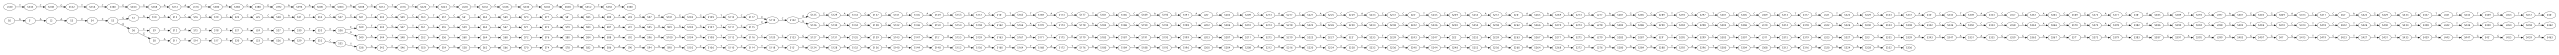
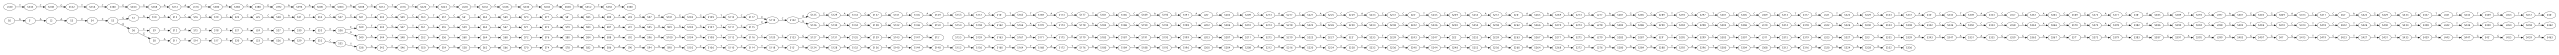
edge "S151" -> "S155": removed, label "A"
